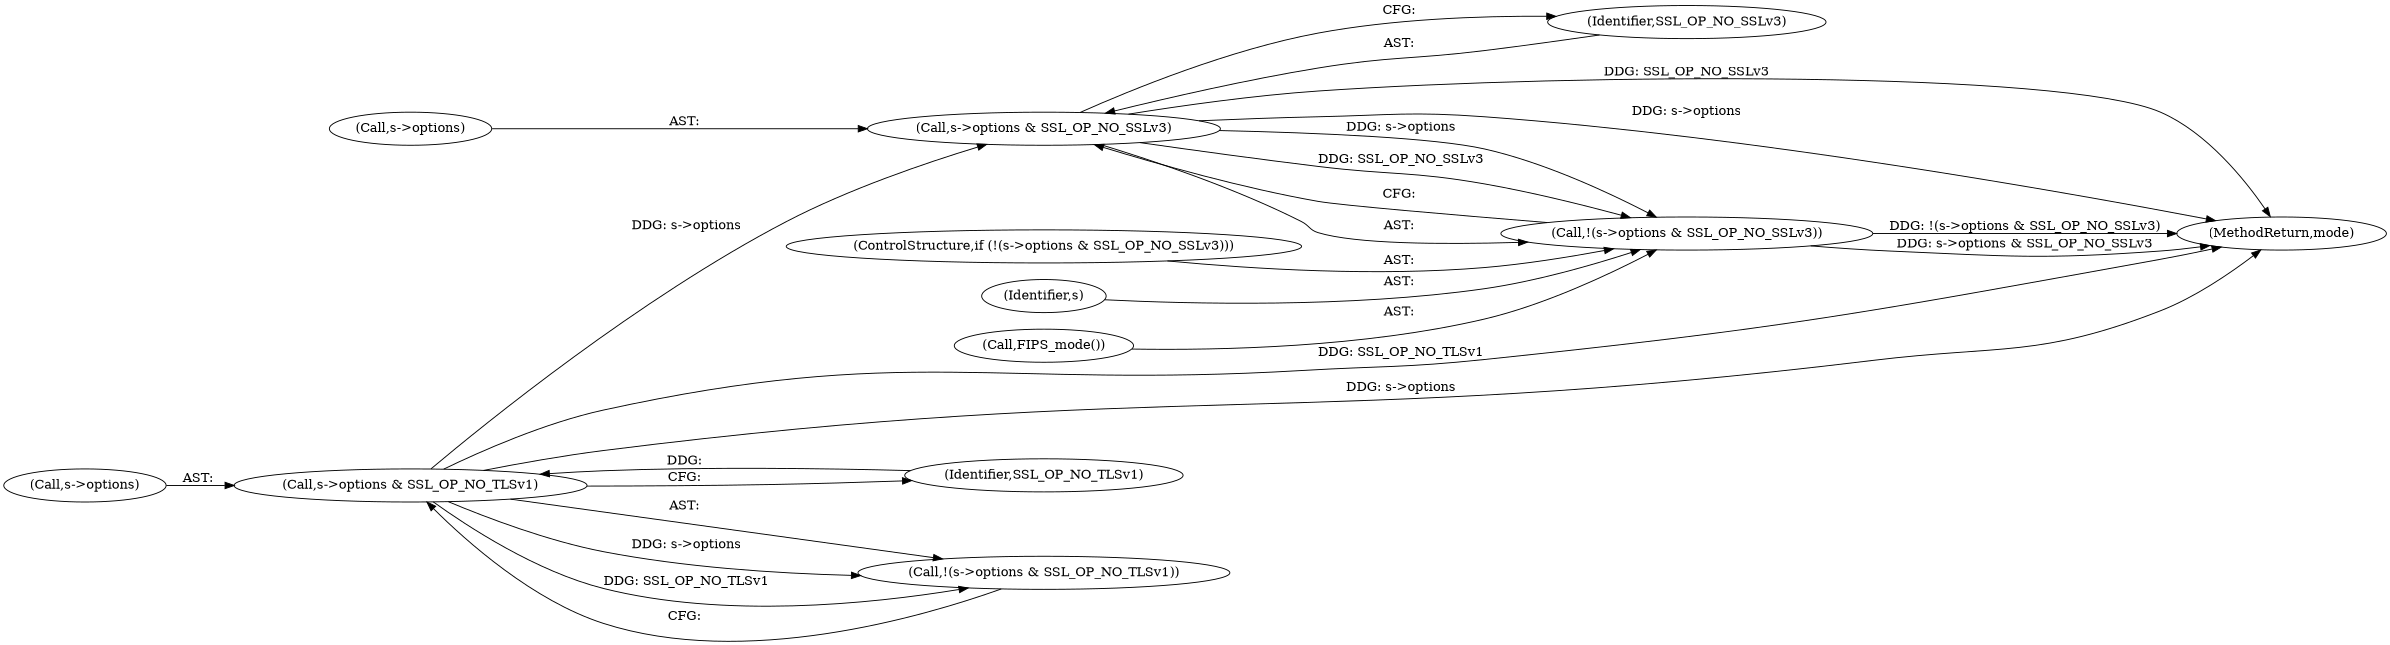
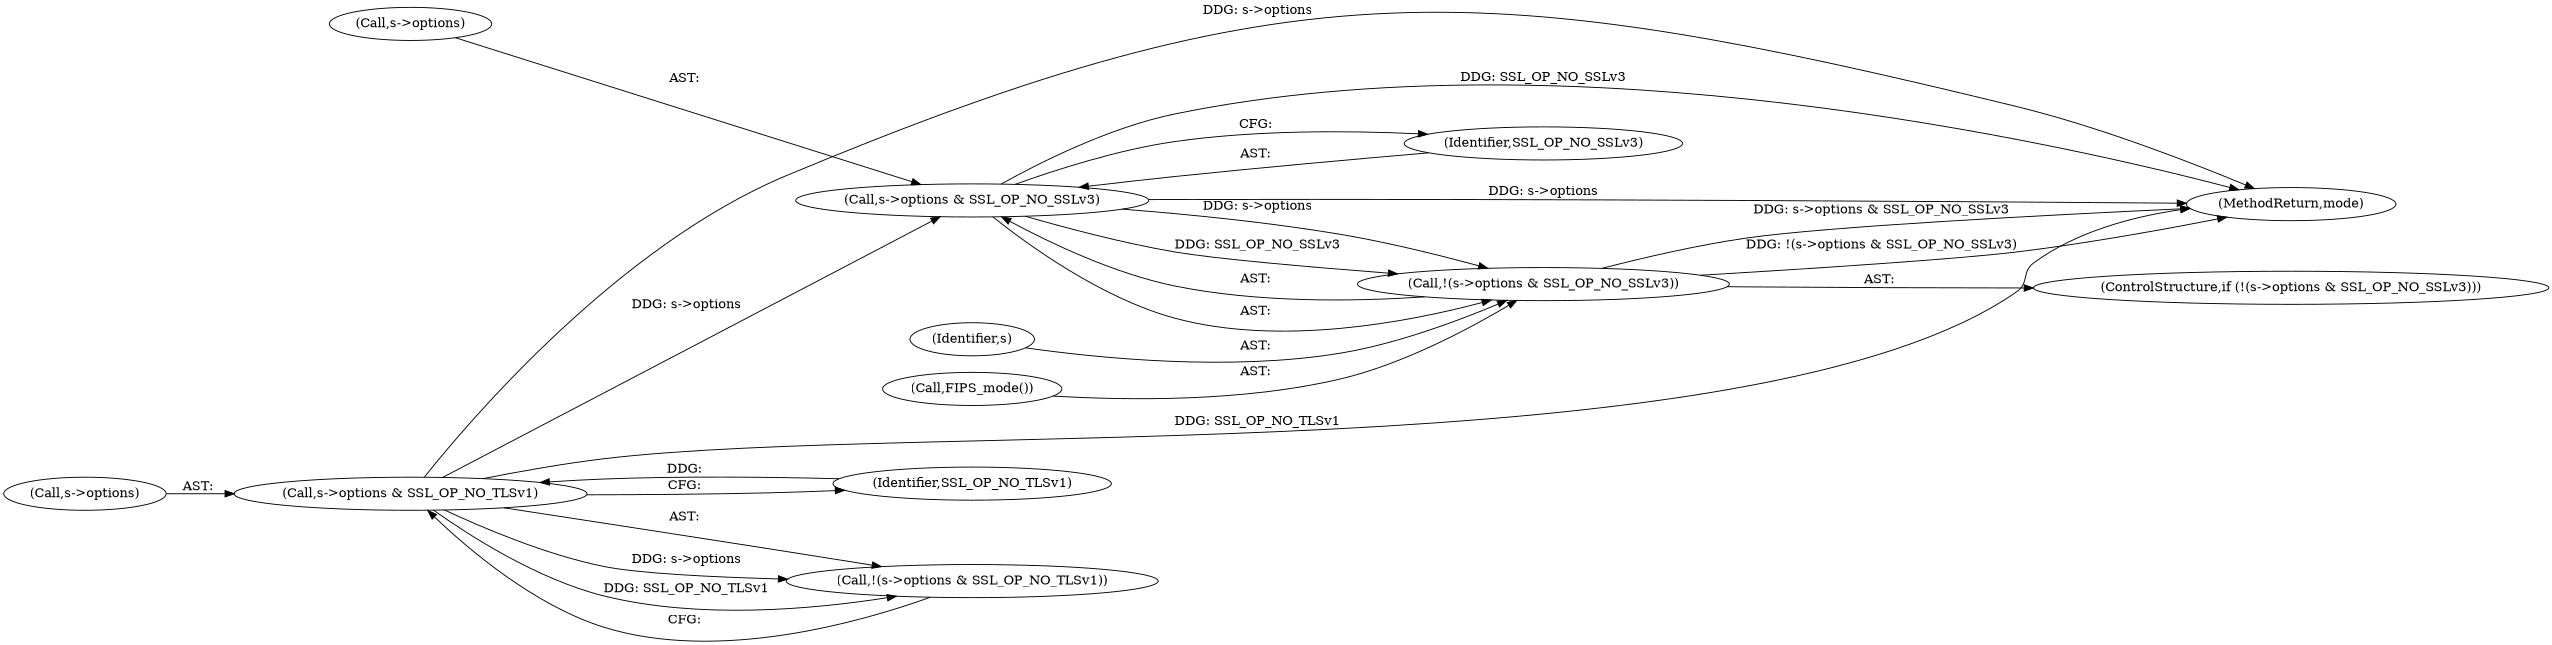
edge "(Call,!(s->options & SSL_OP_NO_SSLv3))" -> "(Call,s->options & SSL_OP_NO_SSLv3)": label "CFG: " -> "AST: "
edge "(ControlStructure,if (!(s->options & SSL_OP_NO_SSLv3)))" -> "(Call,!(s->options & SSL_OP_NO_SSLv3))": reversed
